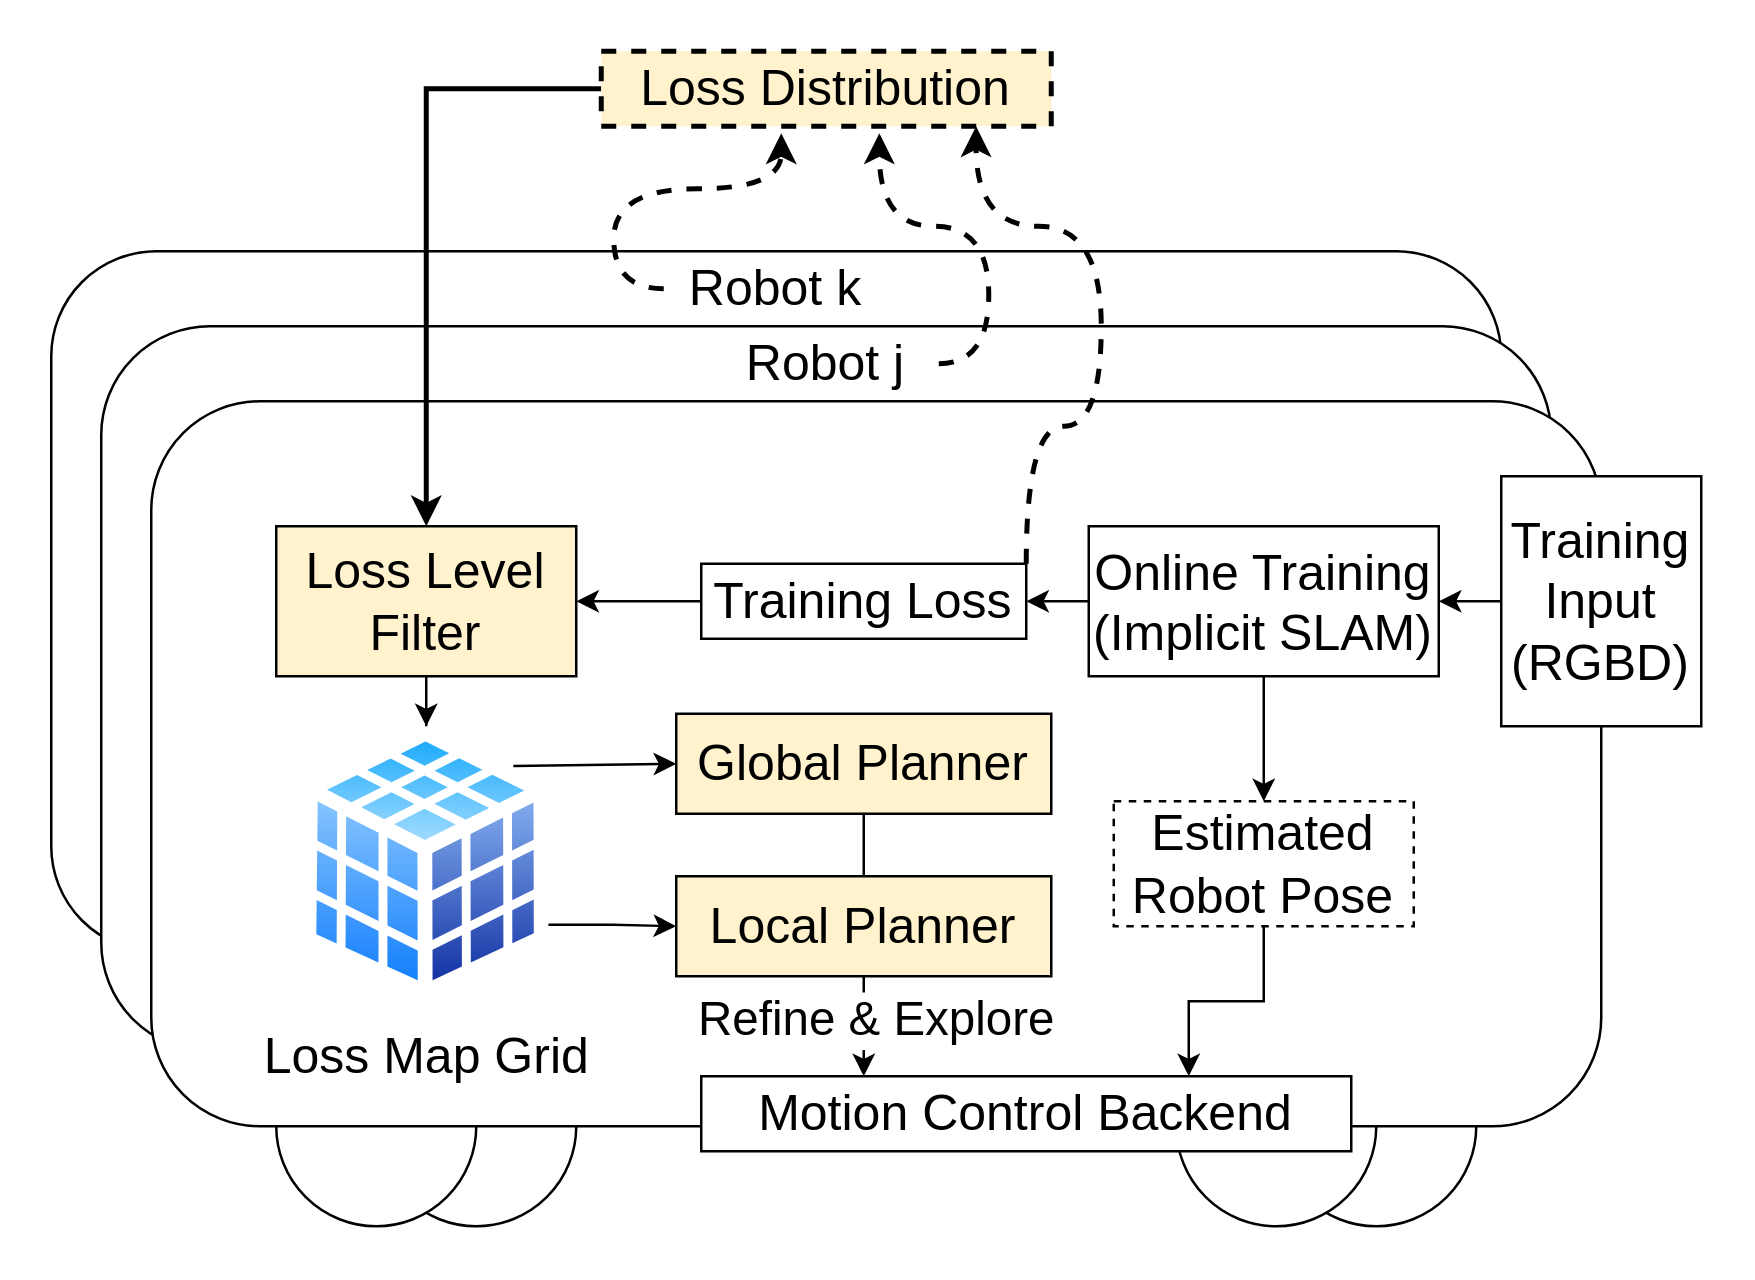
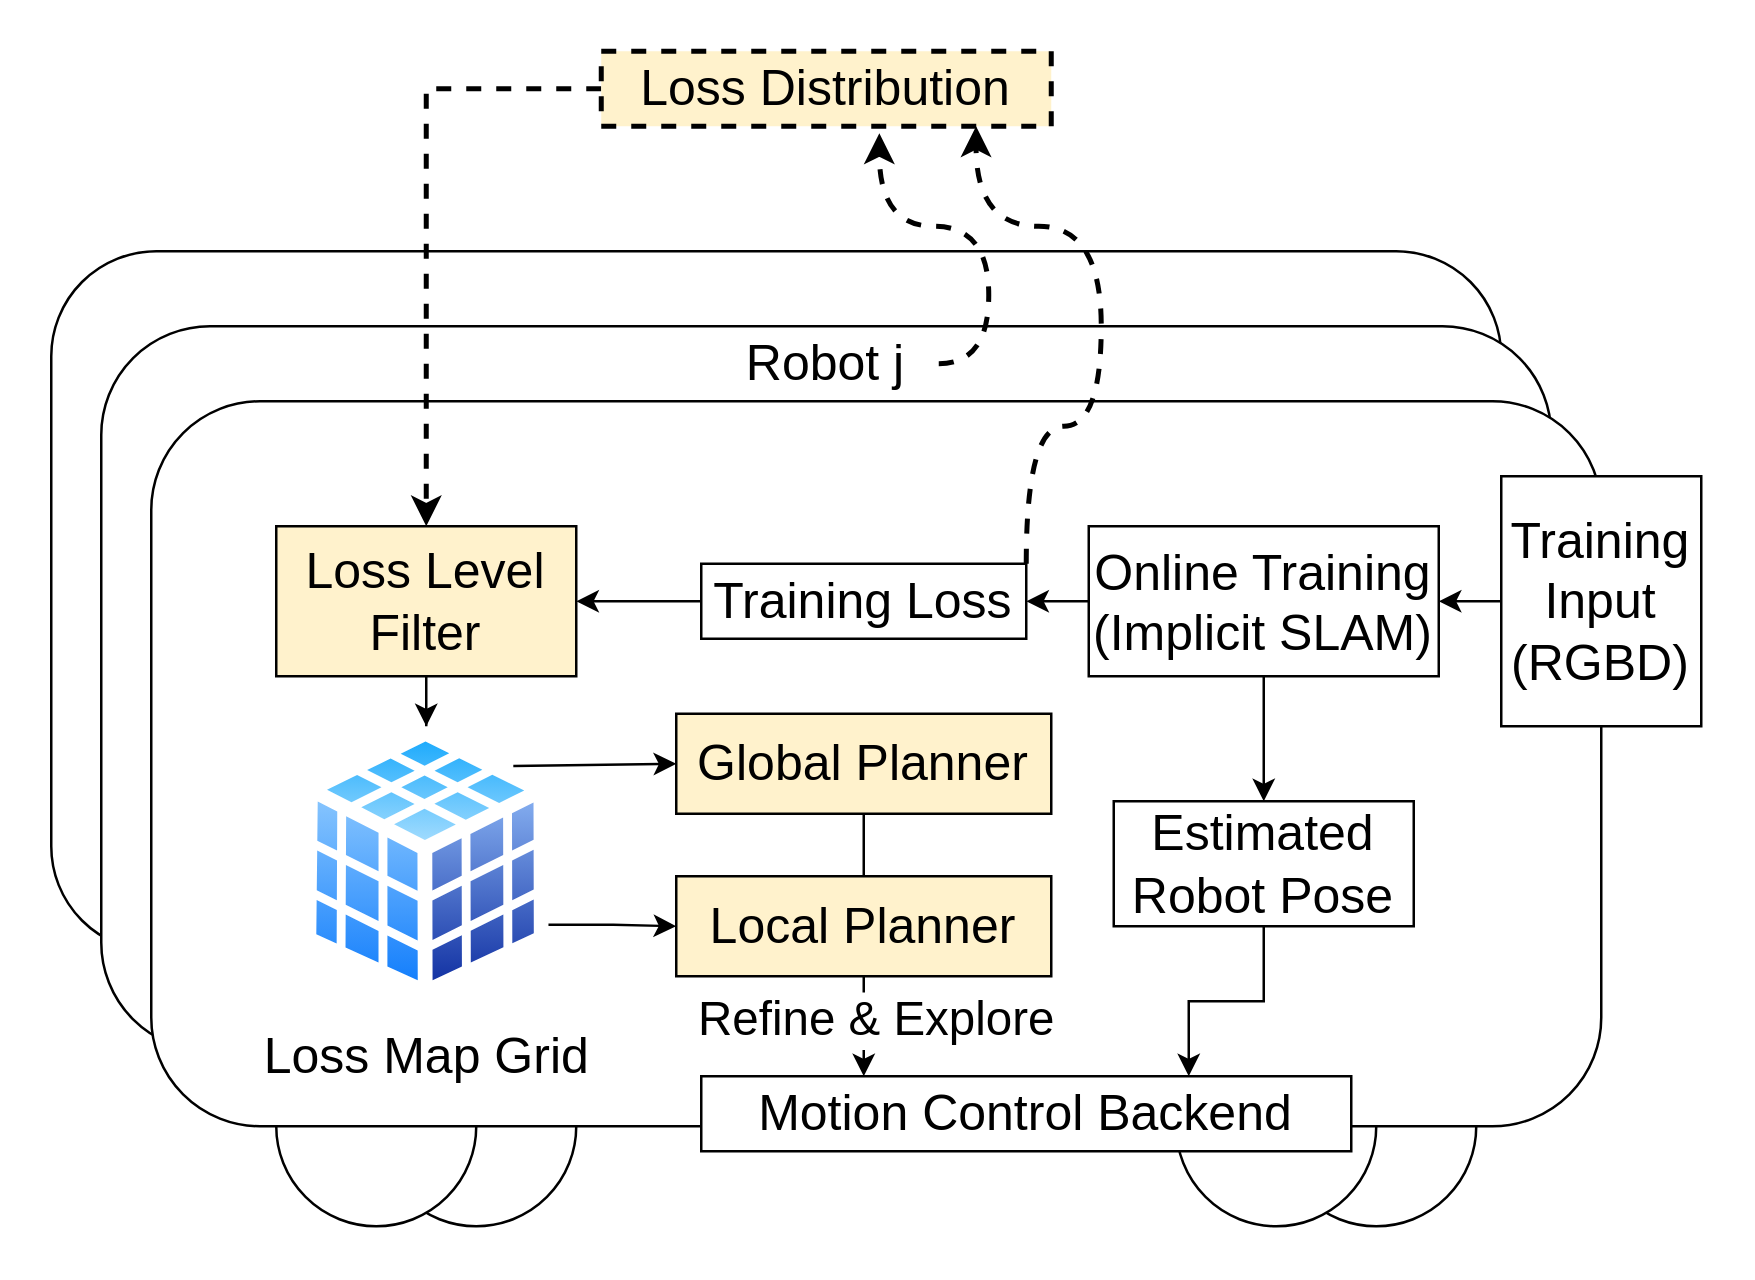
edge "Loss Distribution" -> "Loss Level Filter": style solid -> dashed
edge "Robot k" -> "Loss Distribution": removed
node "Robot k": removed
node "Estimated Robot Pose": style dashed -> solid
